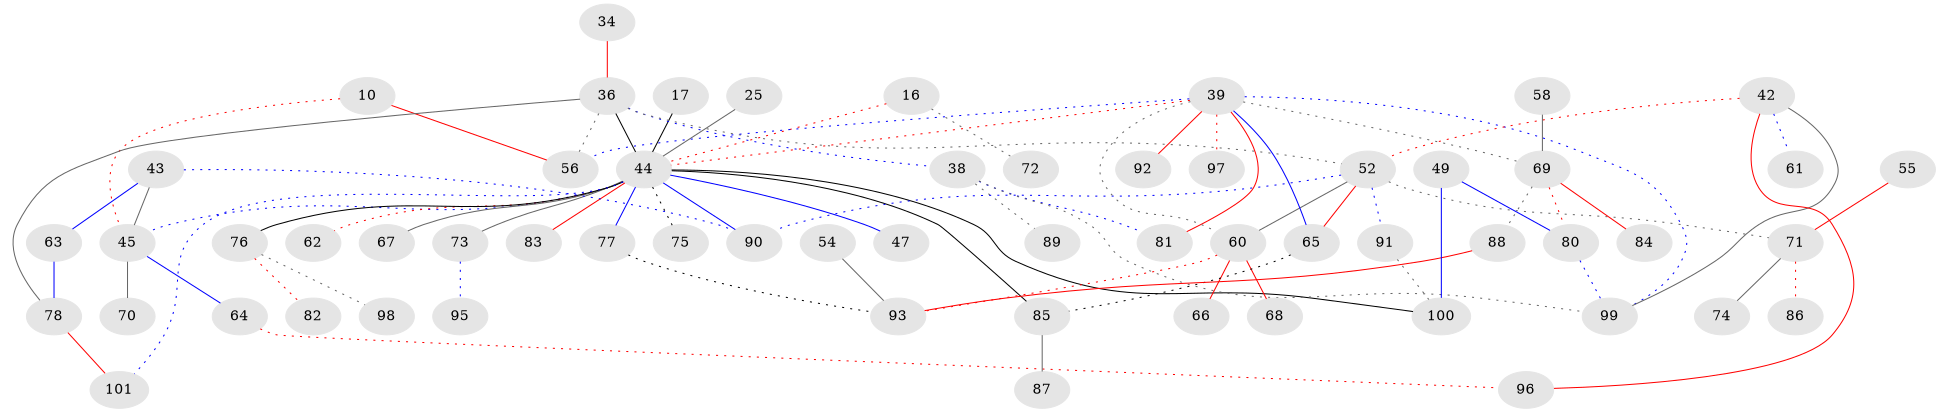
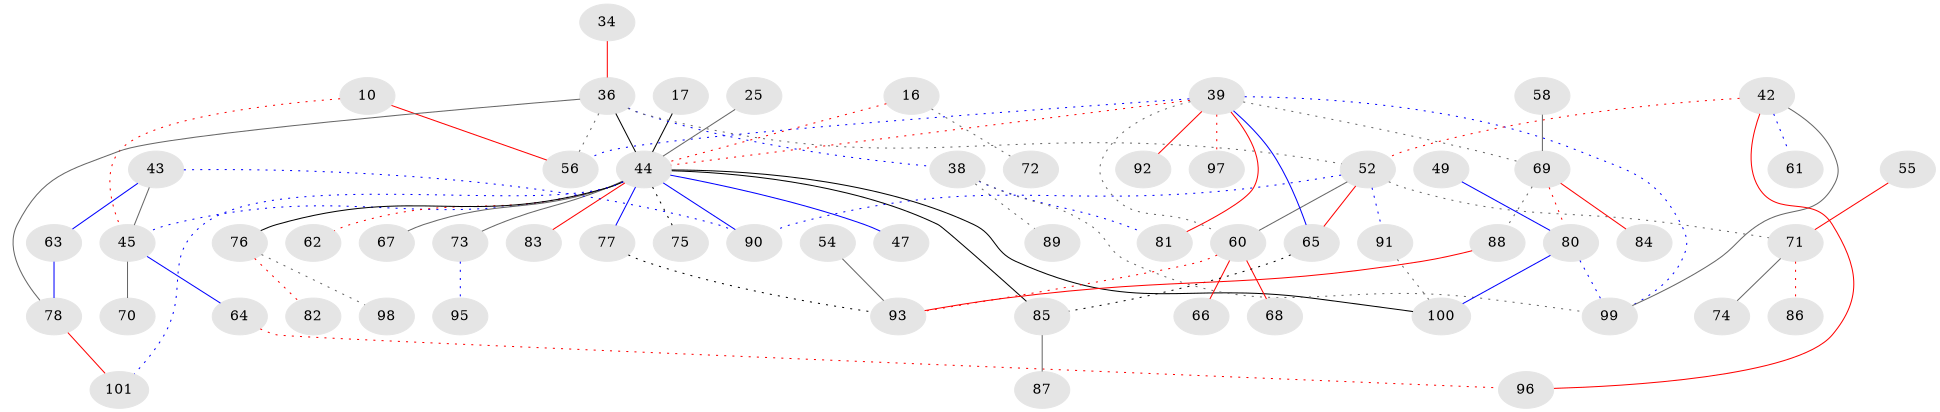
edge "49" -- "100": now "80" -- "100"
